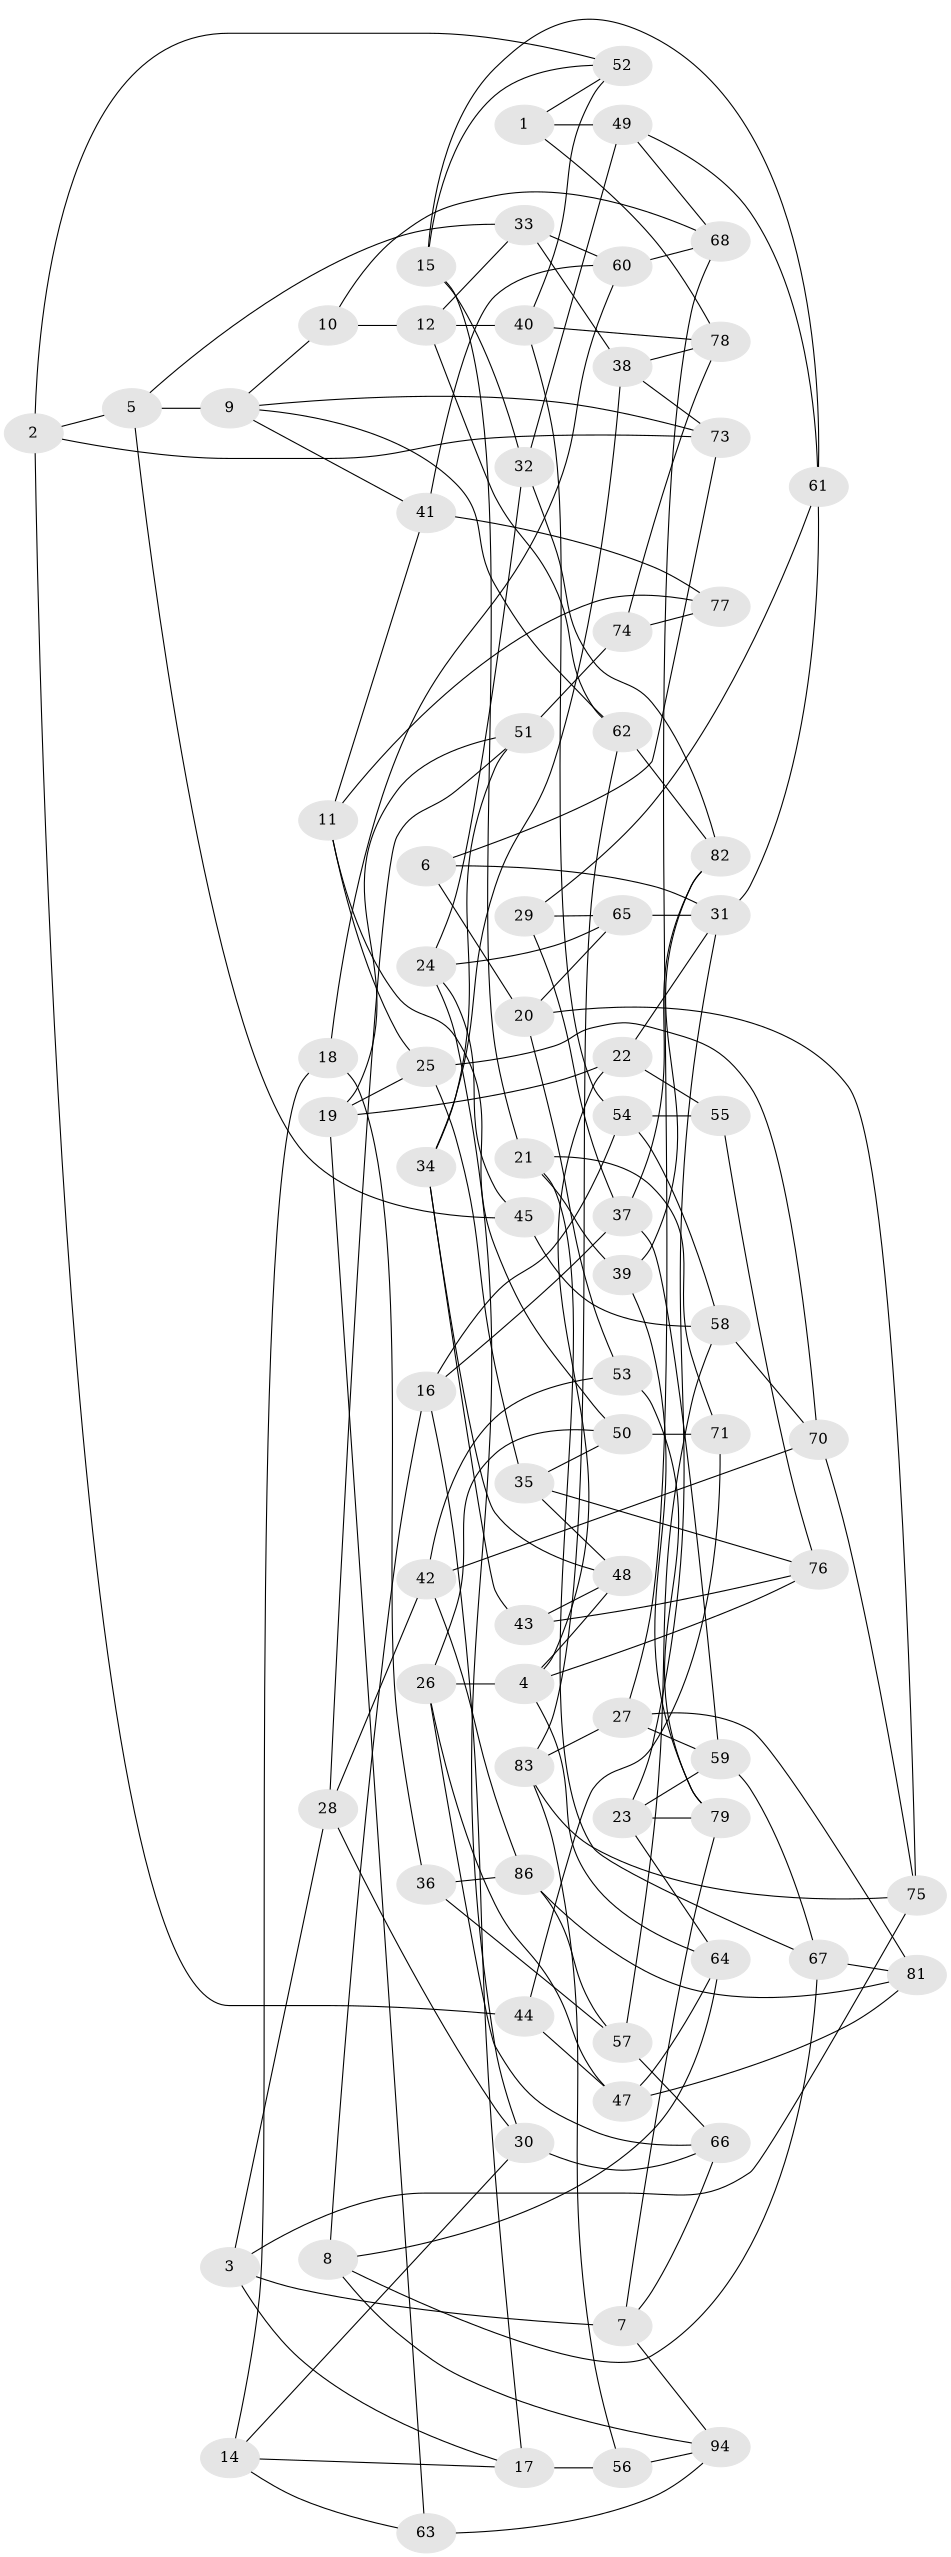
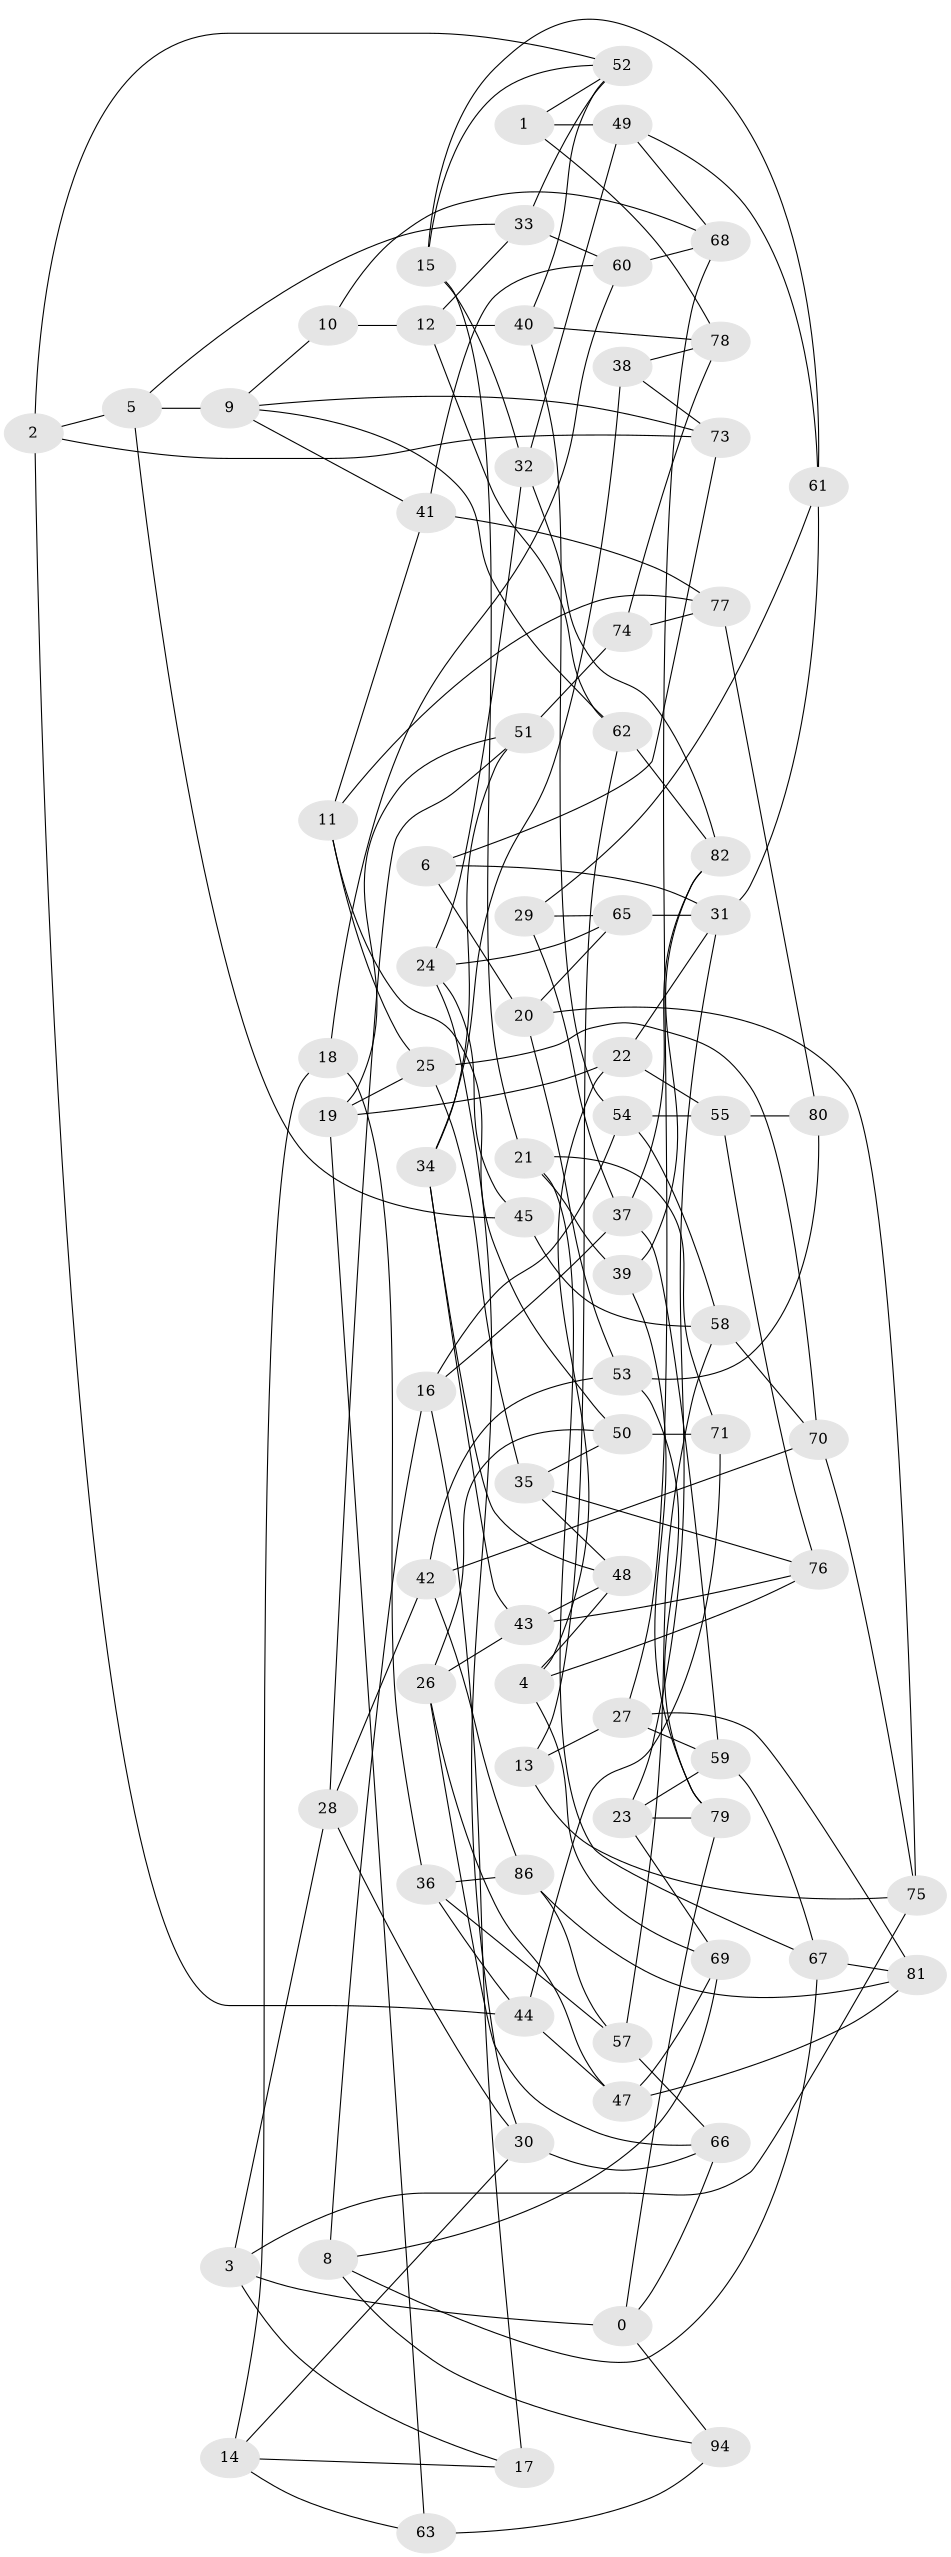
edge "33" -- "38": now "33" -- "52"
node "80": added
edge "26" -- "4": now "26" -- "43"
node "83": label "83" -> "13"
edge "36" -- "44": added
node "64": label "64" -> "69"
node "7": label "7" -> "0"
node "56": removed
